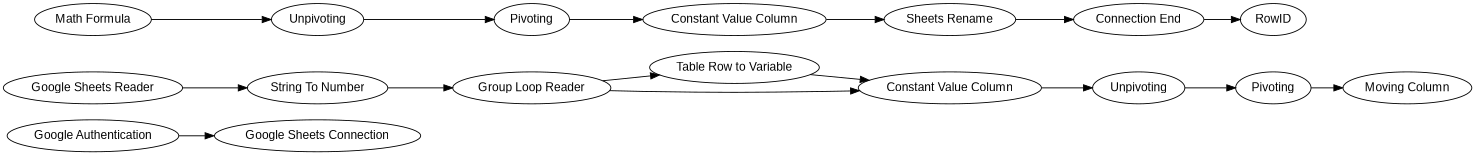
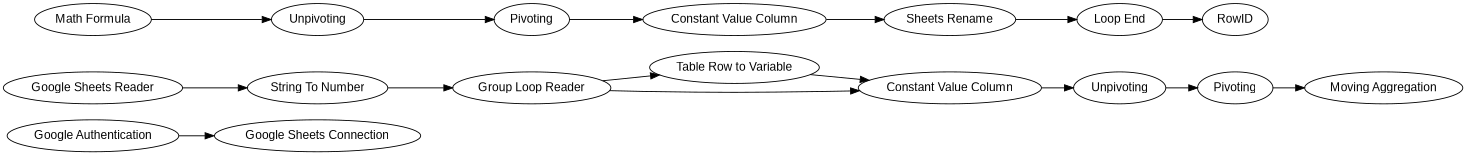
node "Connection End": label "Connection End" -> "Loop End"
node "Moving Column": label "Moving Column" -> "Moving Aggregation"
